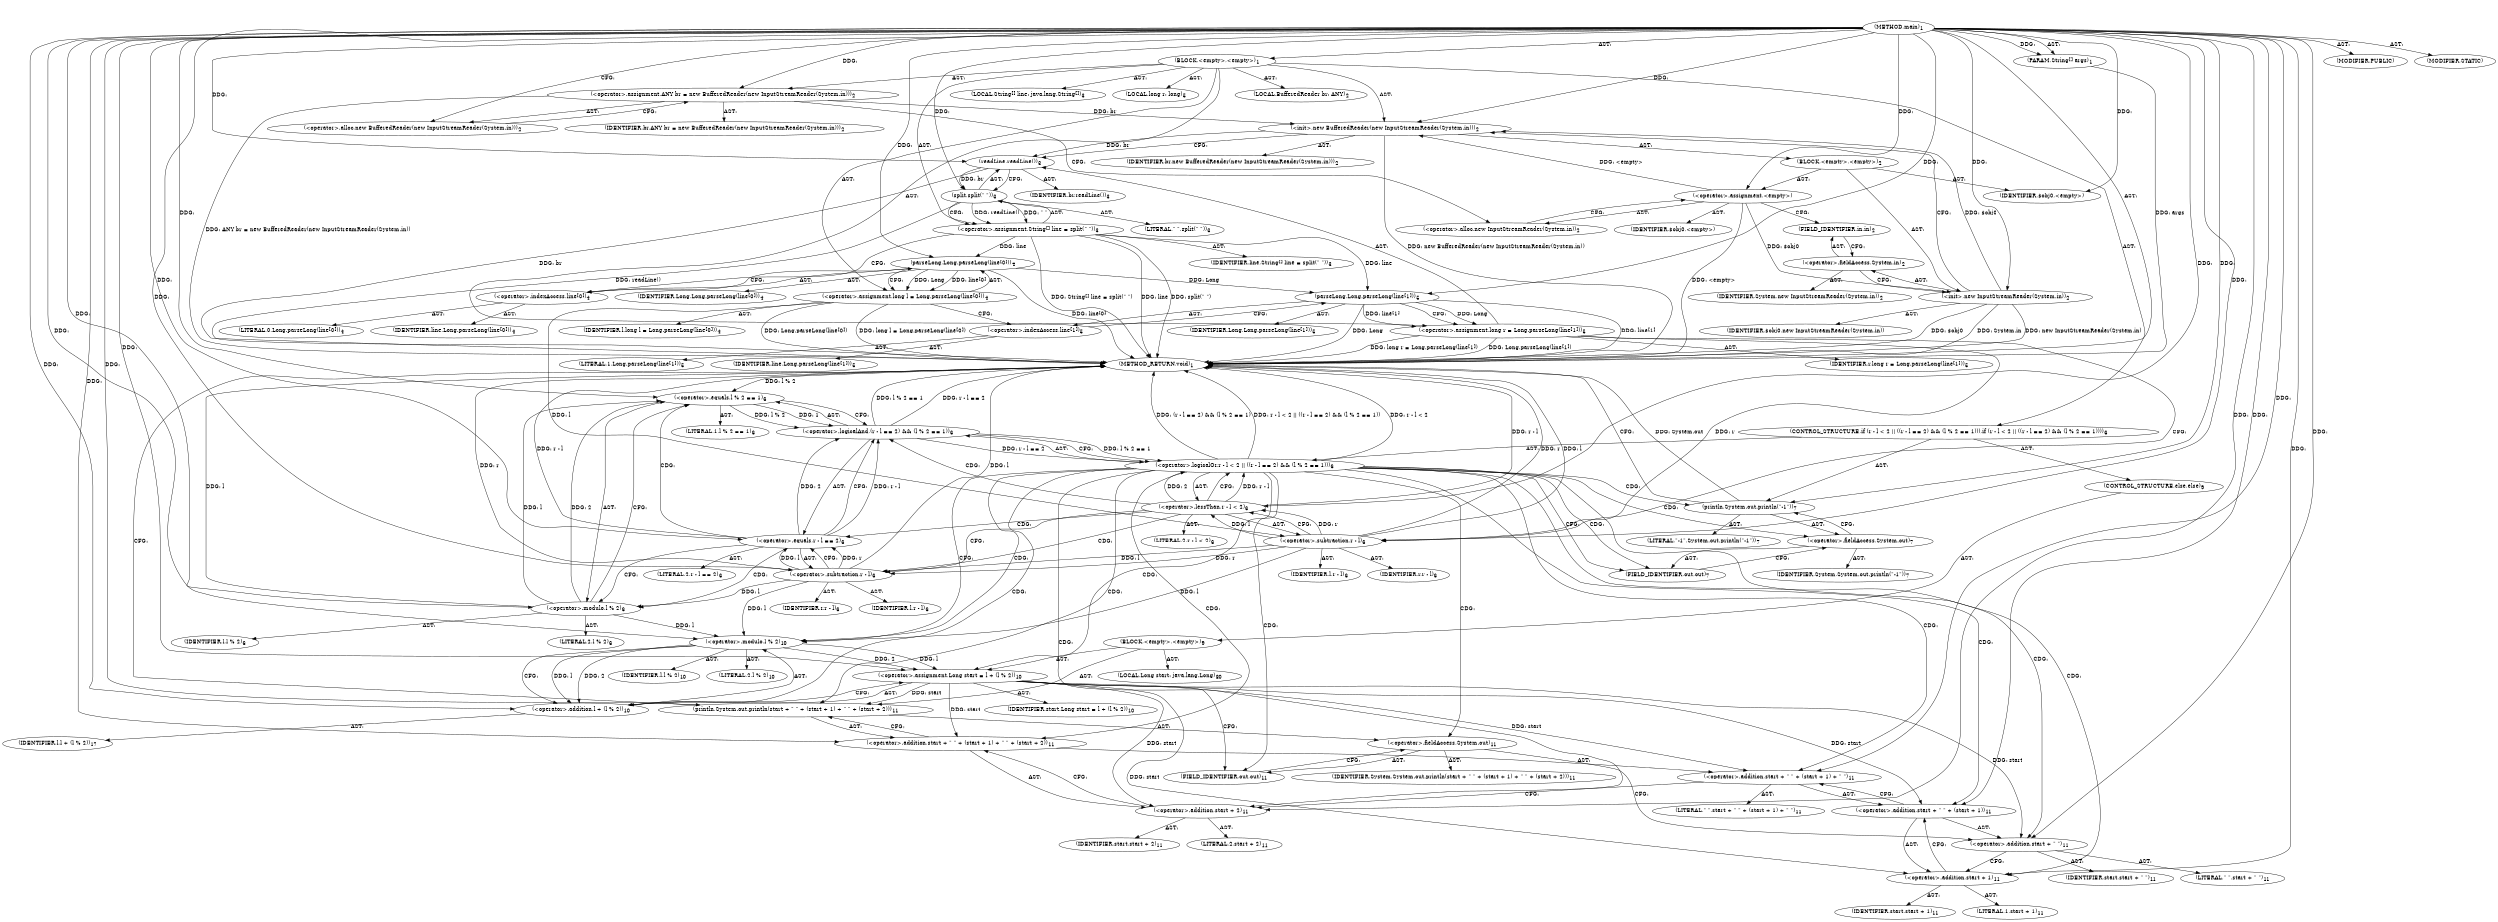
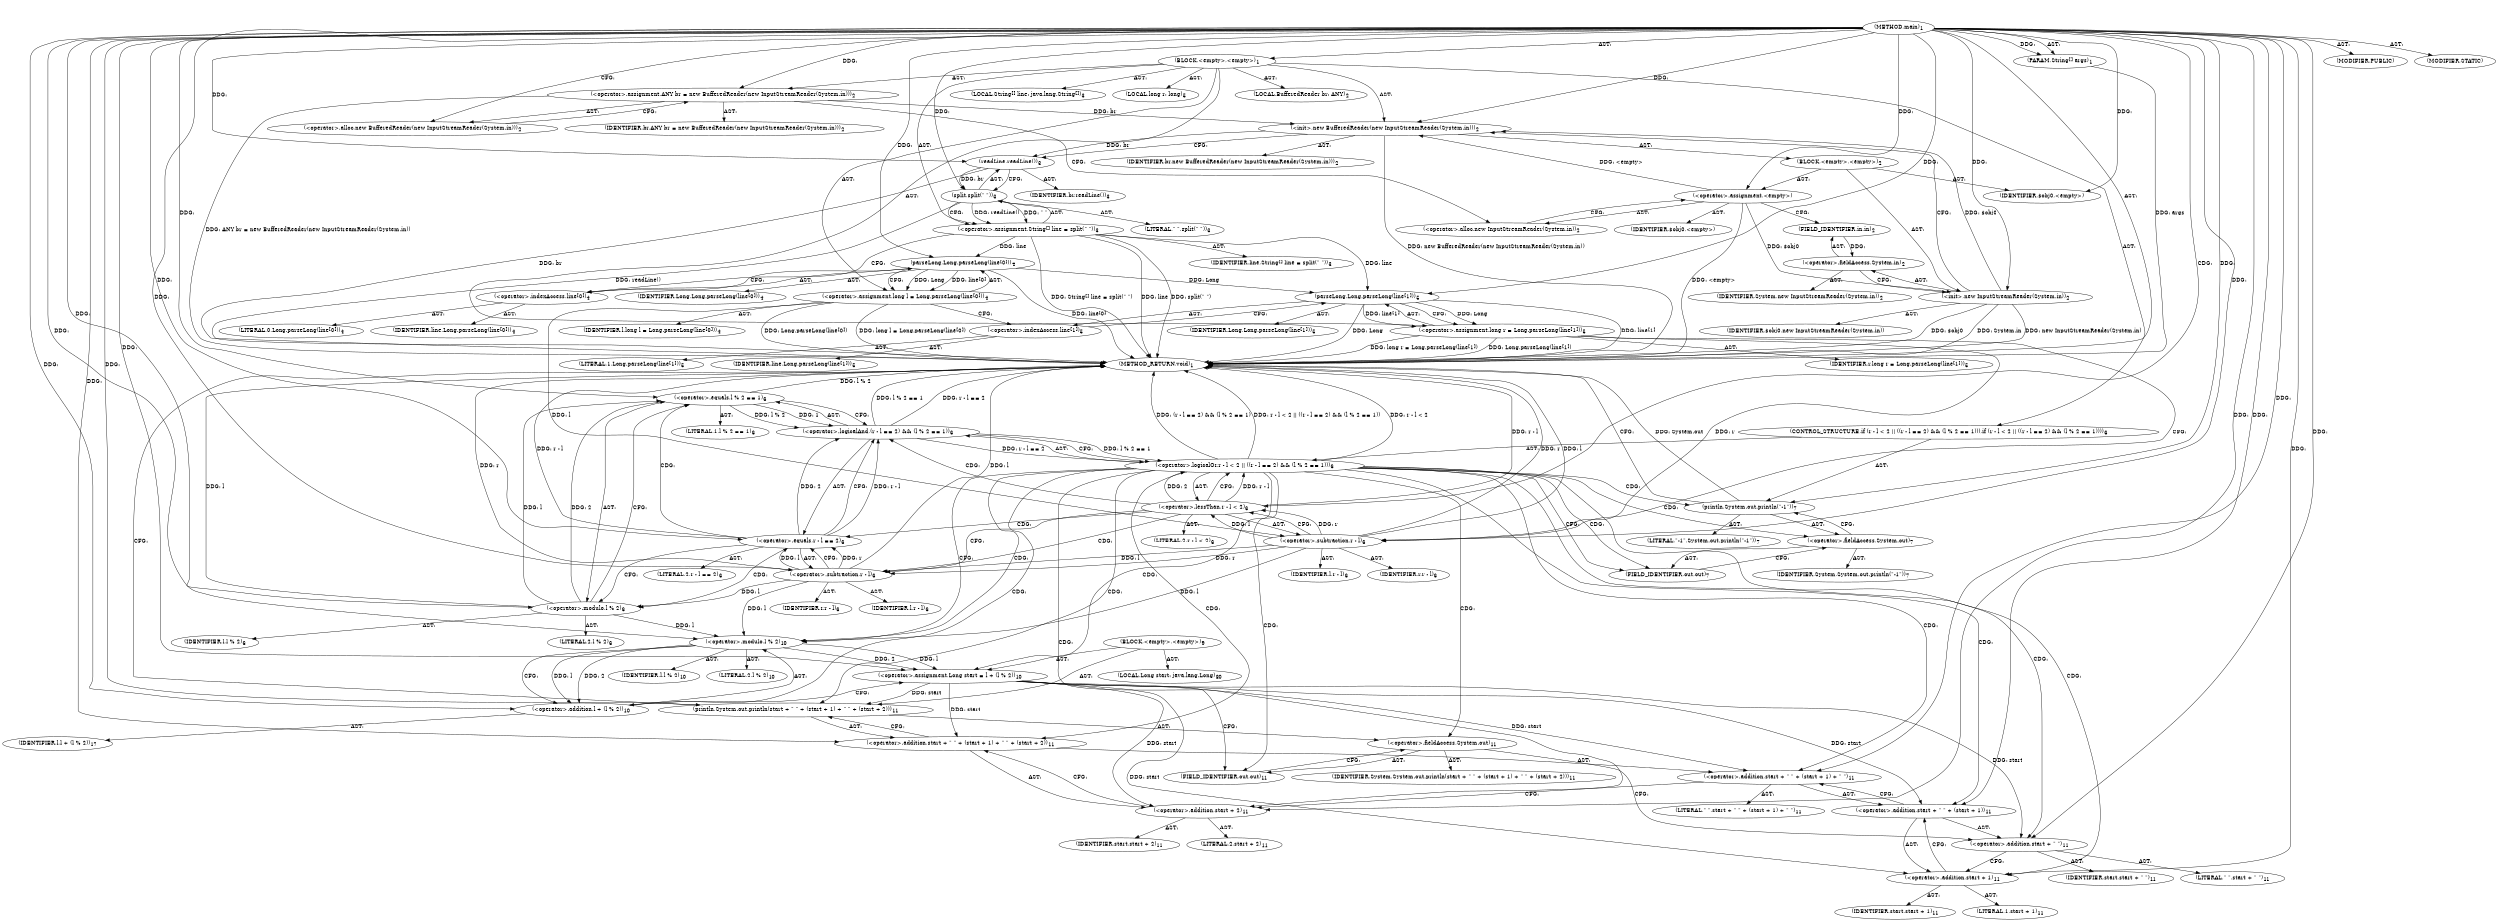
edge "(<operator>.assignment,long r = Long.parseLong(line[1]))" -> "(readLine,readLine())": now "(<operator>.assignment,long r = Long.parseLong(line[1]))" -> "(parseLong,Long.parseLong(line[1]))"
edge "(FIELD_IDENTIFIER,in,in)" -> "(<operator>.fieldAccess,System.in)": label "CFG: " -> "DDG: "
edge "(METHOD,main)" -> "(<operator>.lessThan,r - l < 2)": label "DDG: " -> "CDG: "
edge "(METHOD_RETURN,void)" -> "(<operator>.equals,l % 2 == 1)": reversed
node "(CONTROL_STRUCTURE,else,else)": removed
edge "(<operator>.assignment,Long start = l + (l % 2))" -> "(<operator>.addition,l + (l % 2))": removed, label "AST:"
node "(IDENTIFIER,start,Long start = l + (l % 2))": removed
